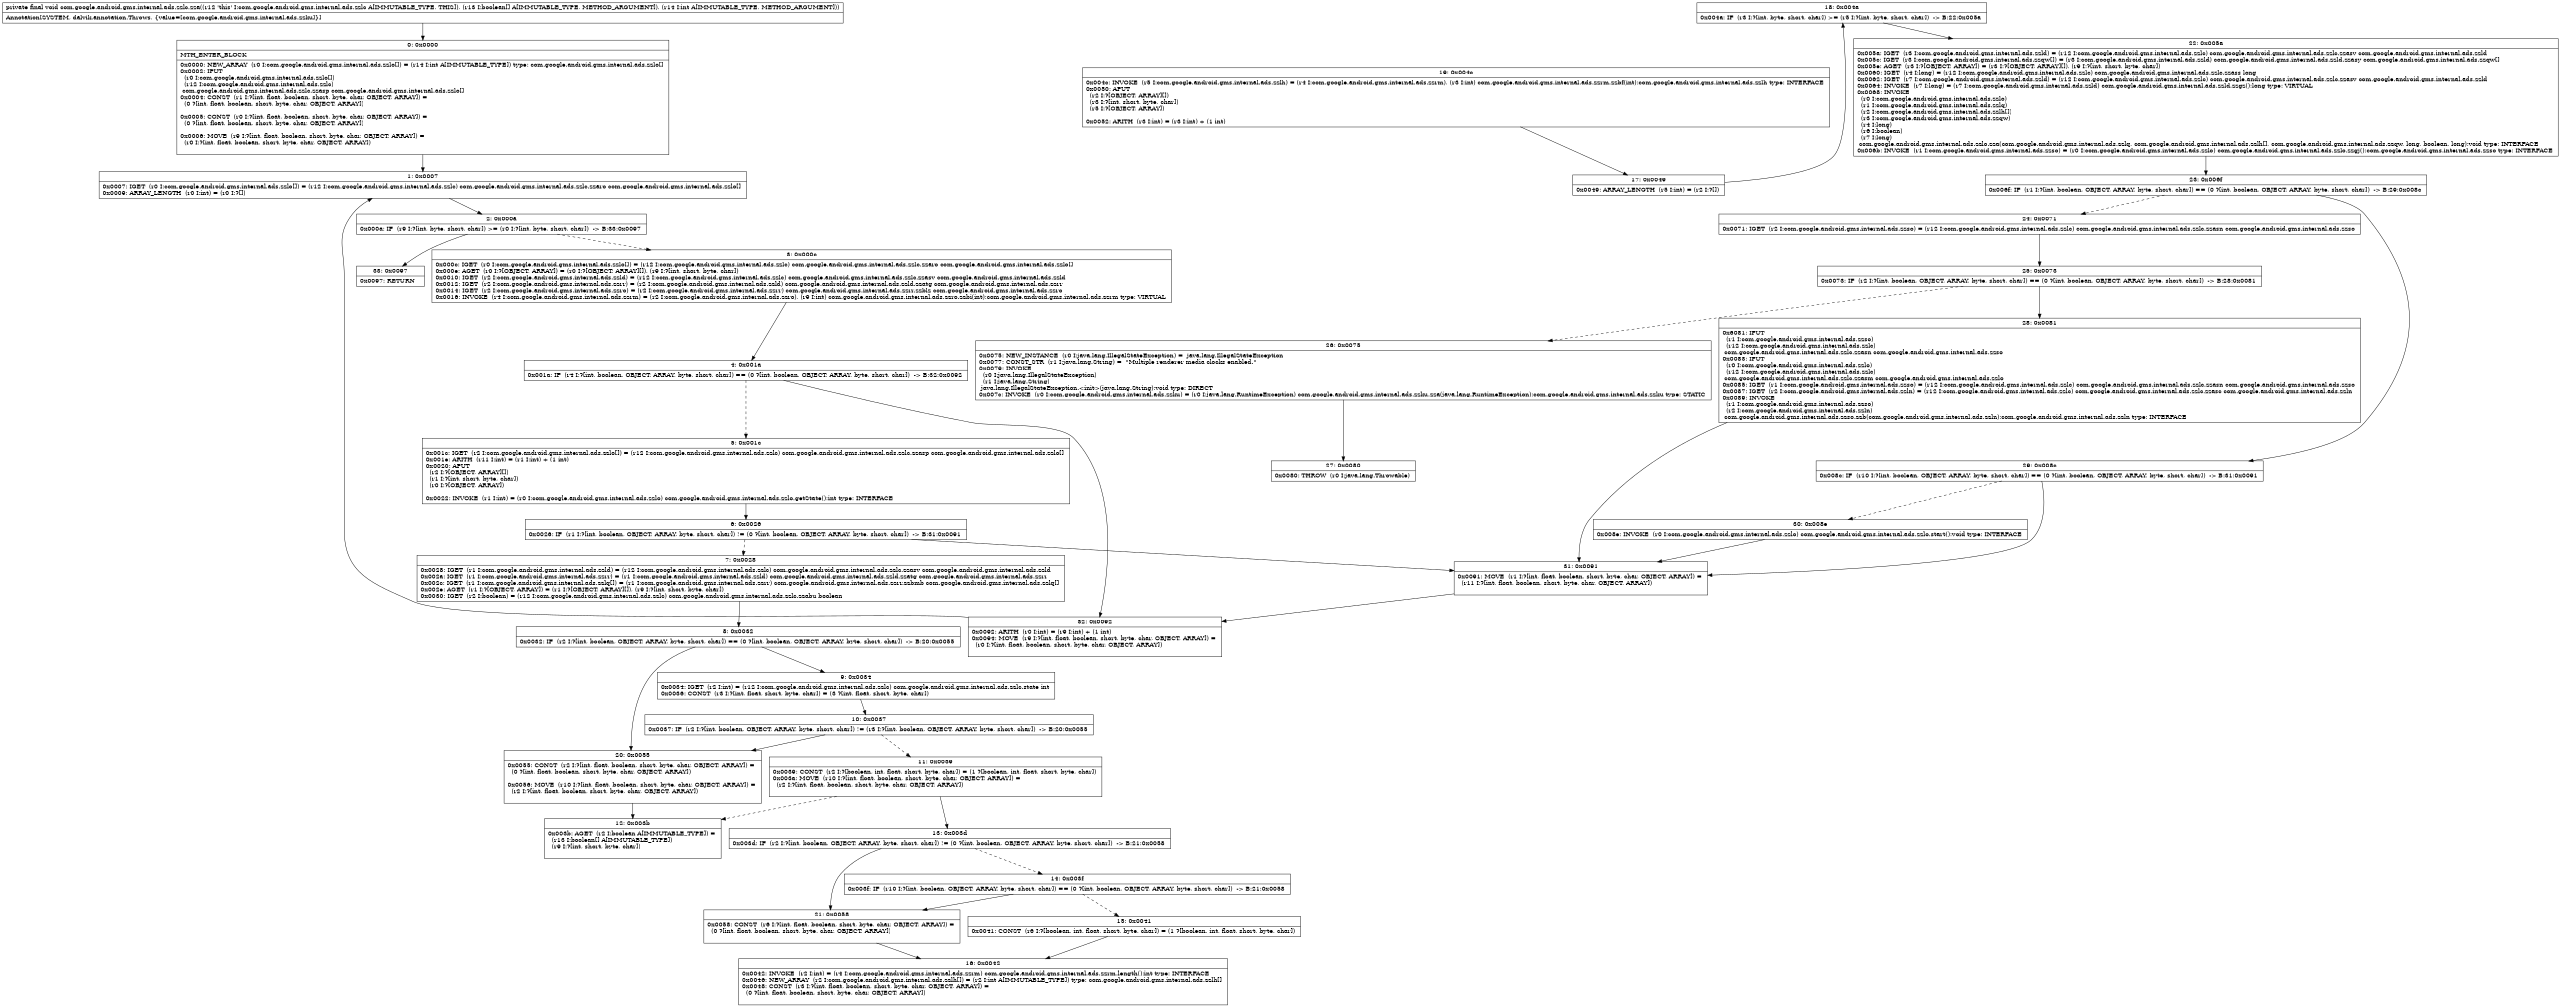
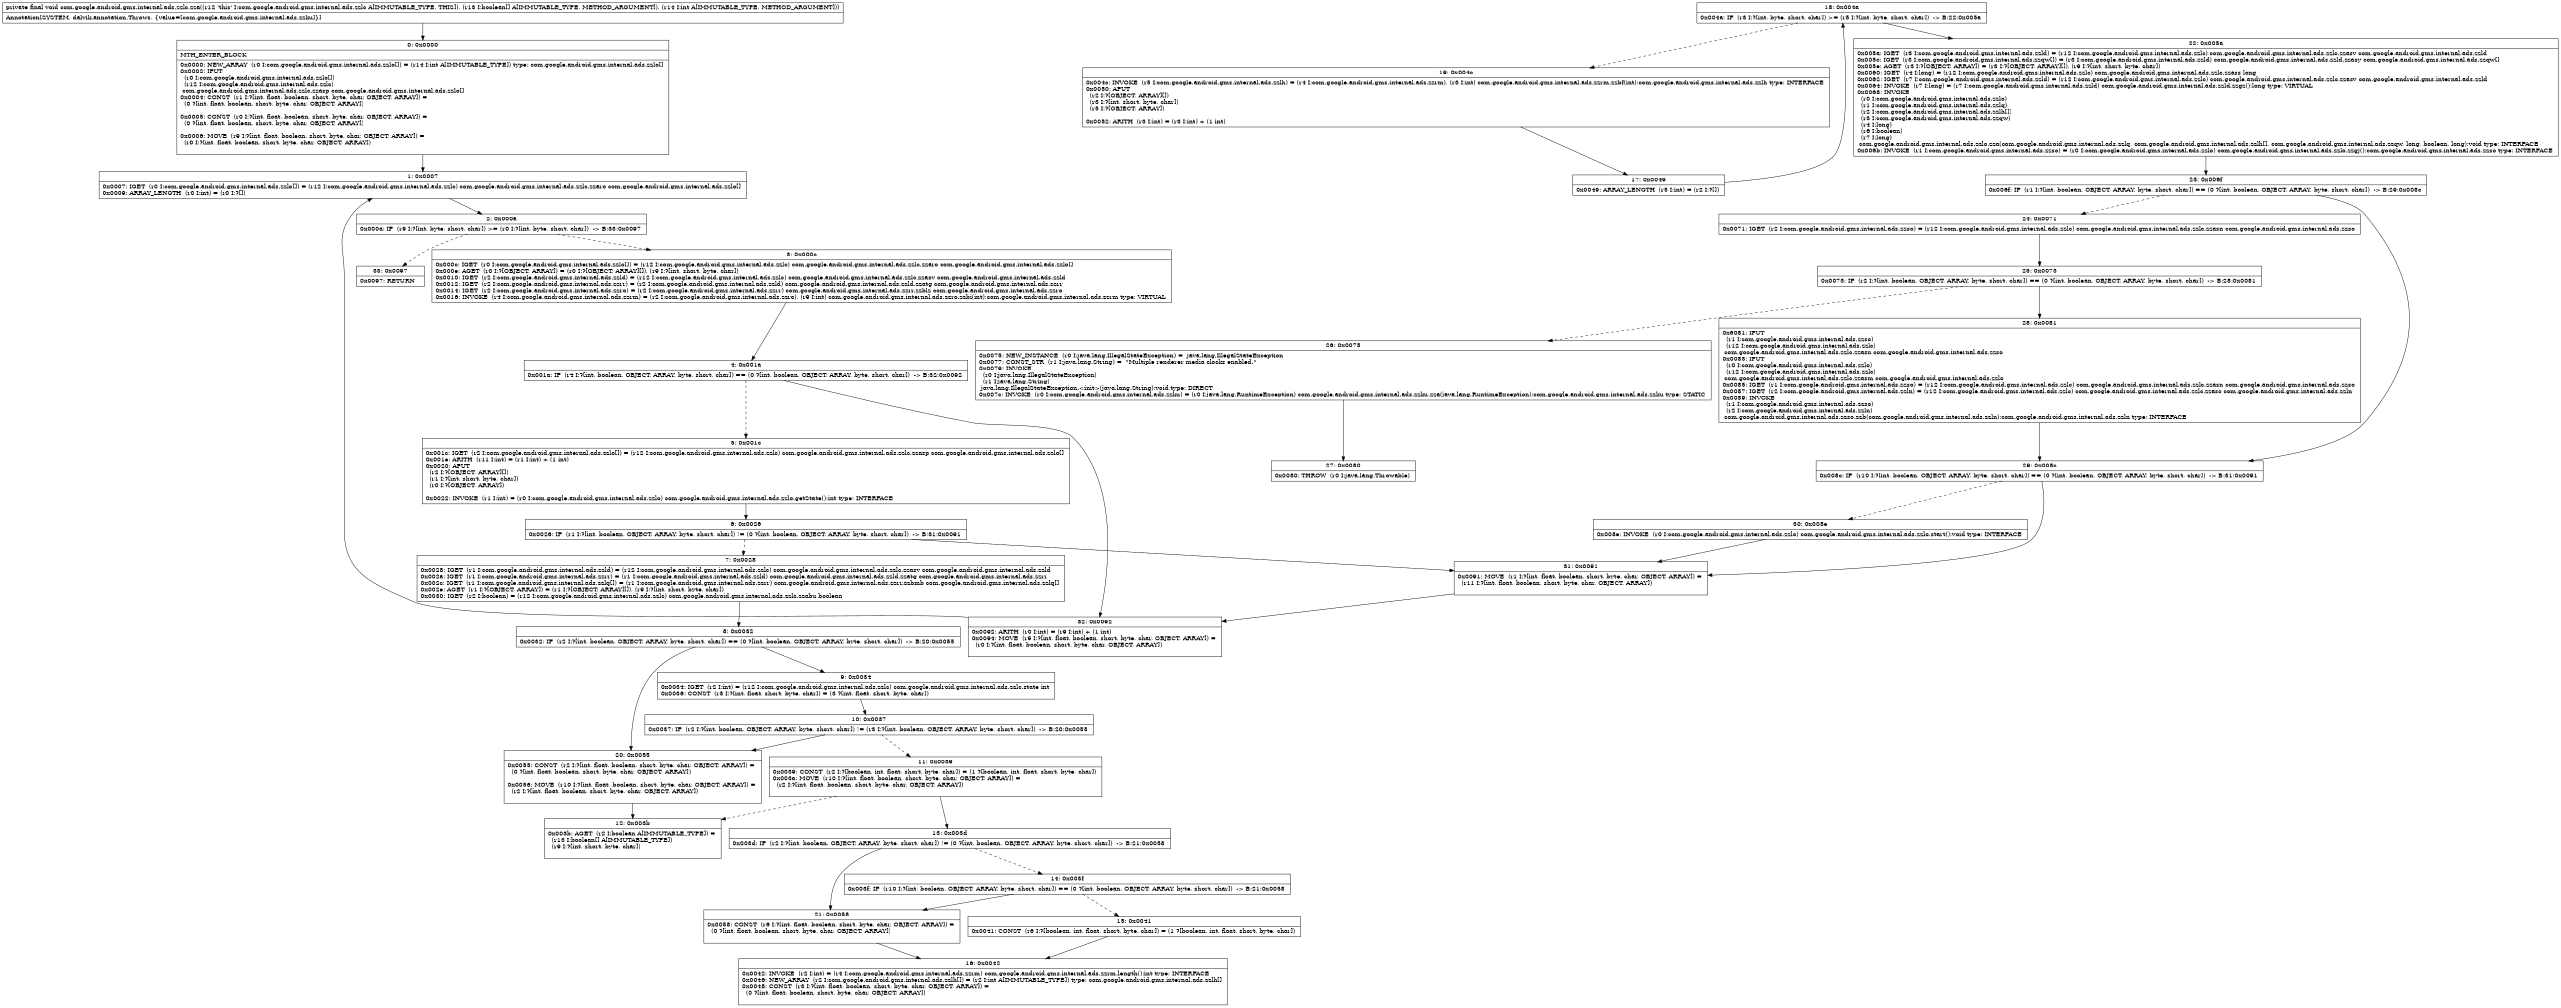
edge "18: 0x004a" -> "19: 0x004c": added
edge "2: 0x000a" -> "33: 0x0097": style solid -> dashed
edge "28: 0x0081" -> "31: 0x0091": now "28: 0x0081" -> "29: 0x008c"
